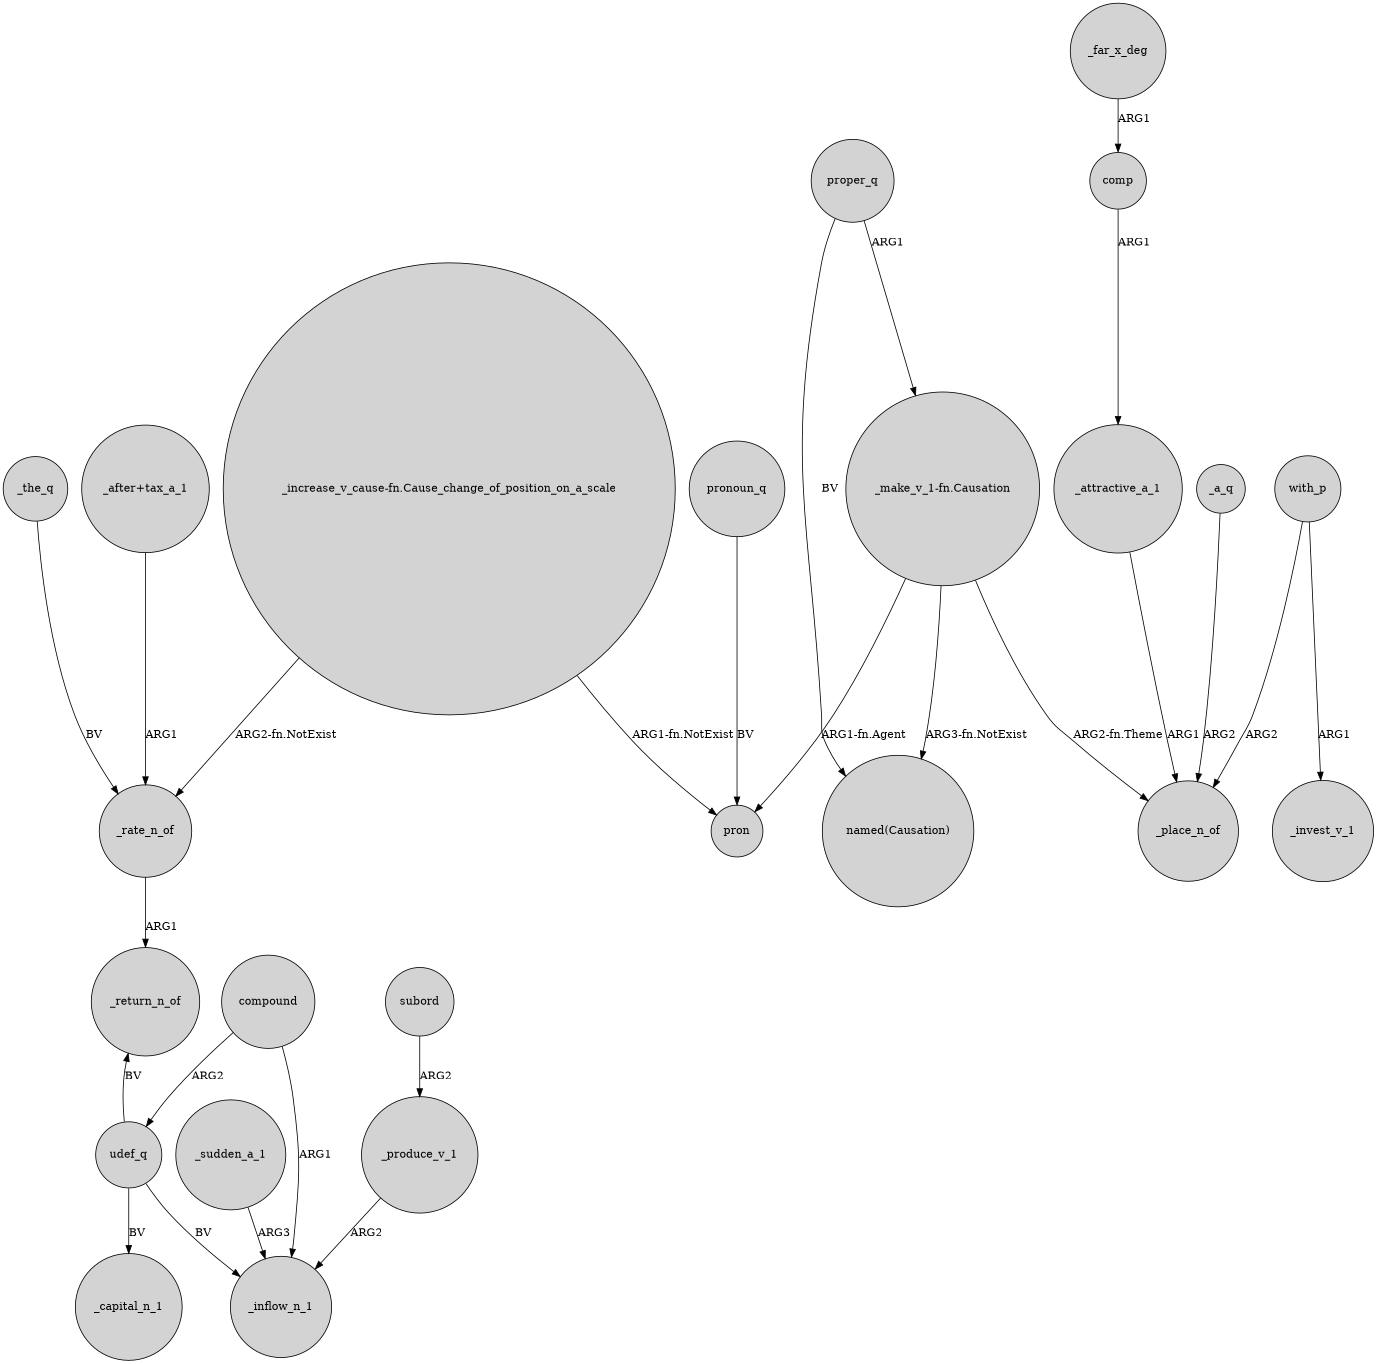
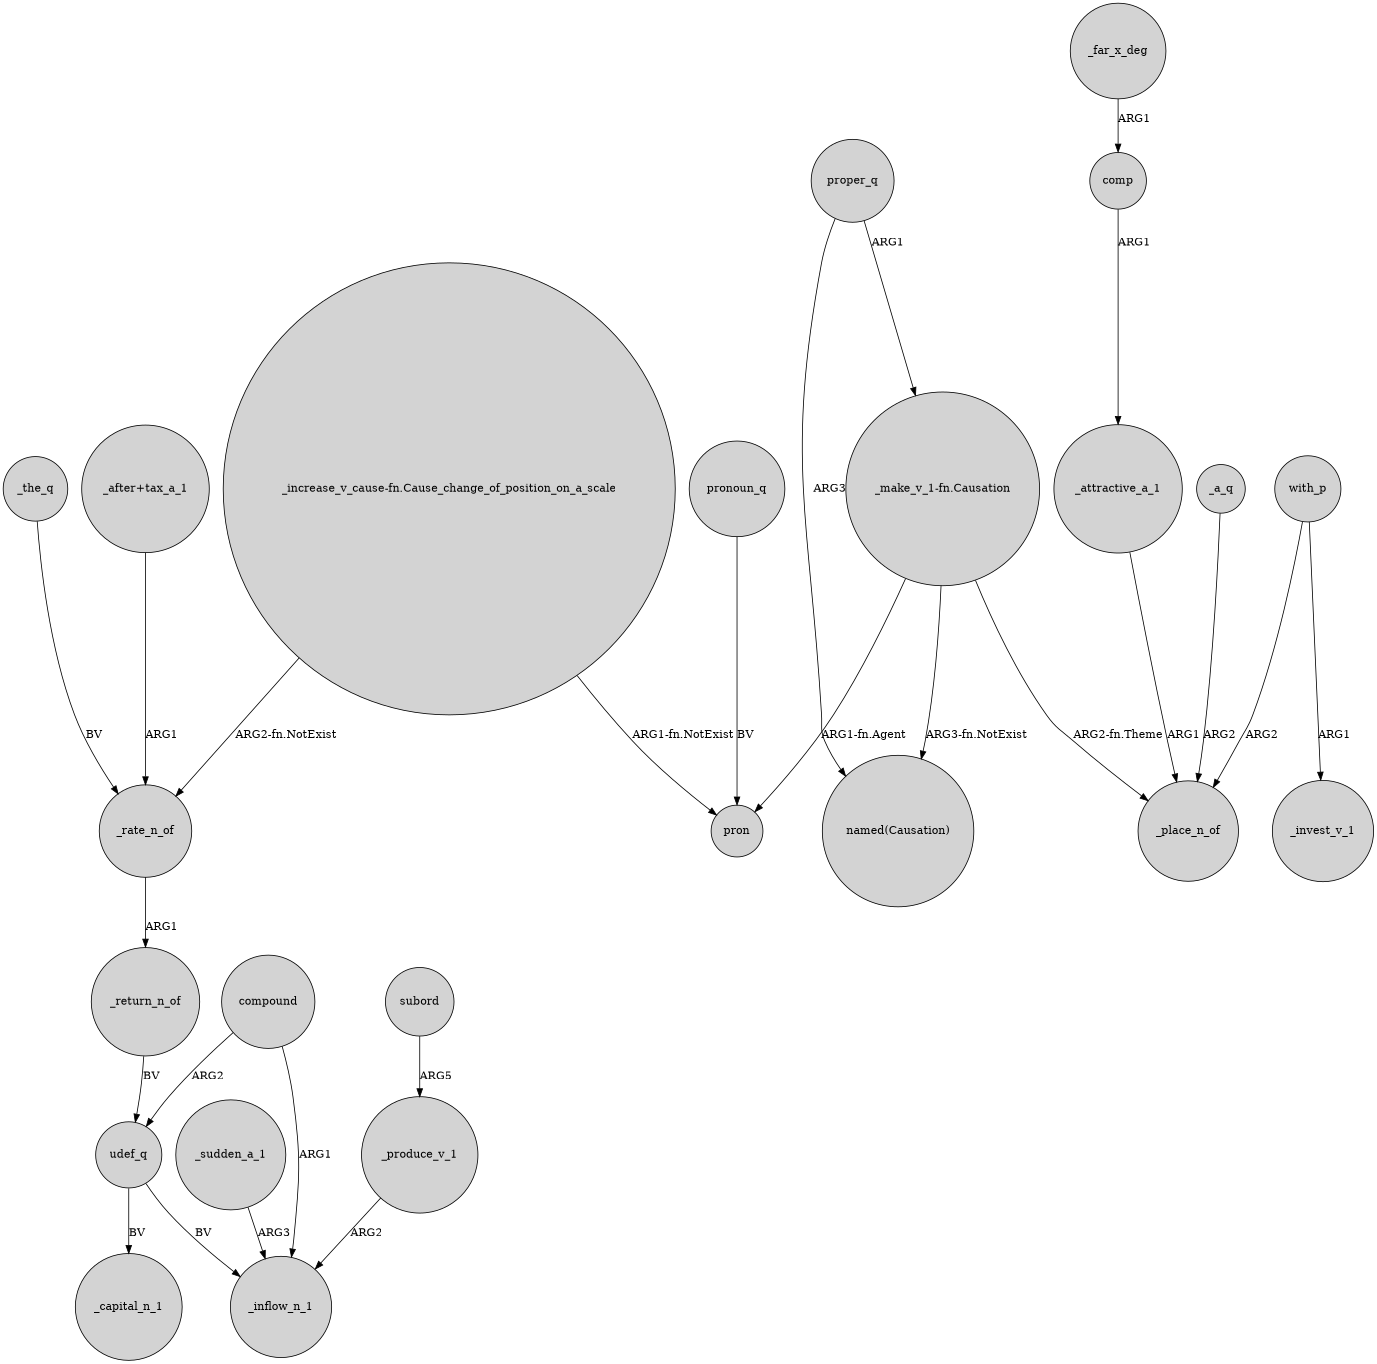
edge "proper_q" -> "named(Causation)": label "BV" -> "ARG3"
edge "subord" -> "_produce_v_1": label "ARG2" -> "ARG5"
edge "udef_q" -> "_return_n_of": reversed
